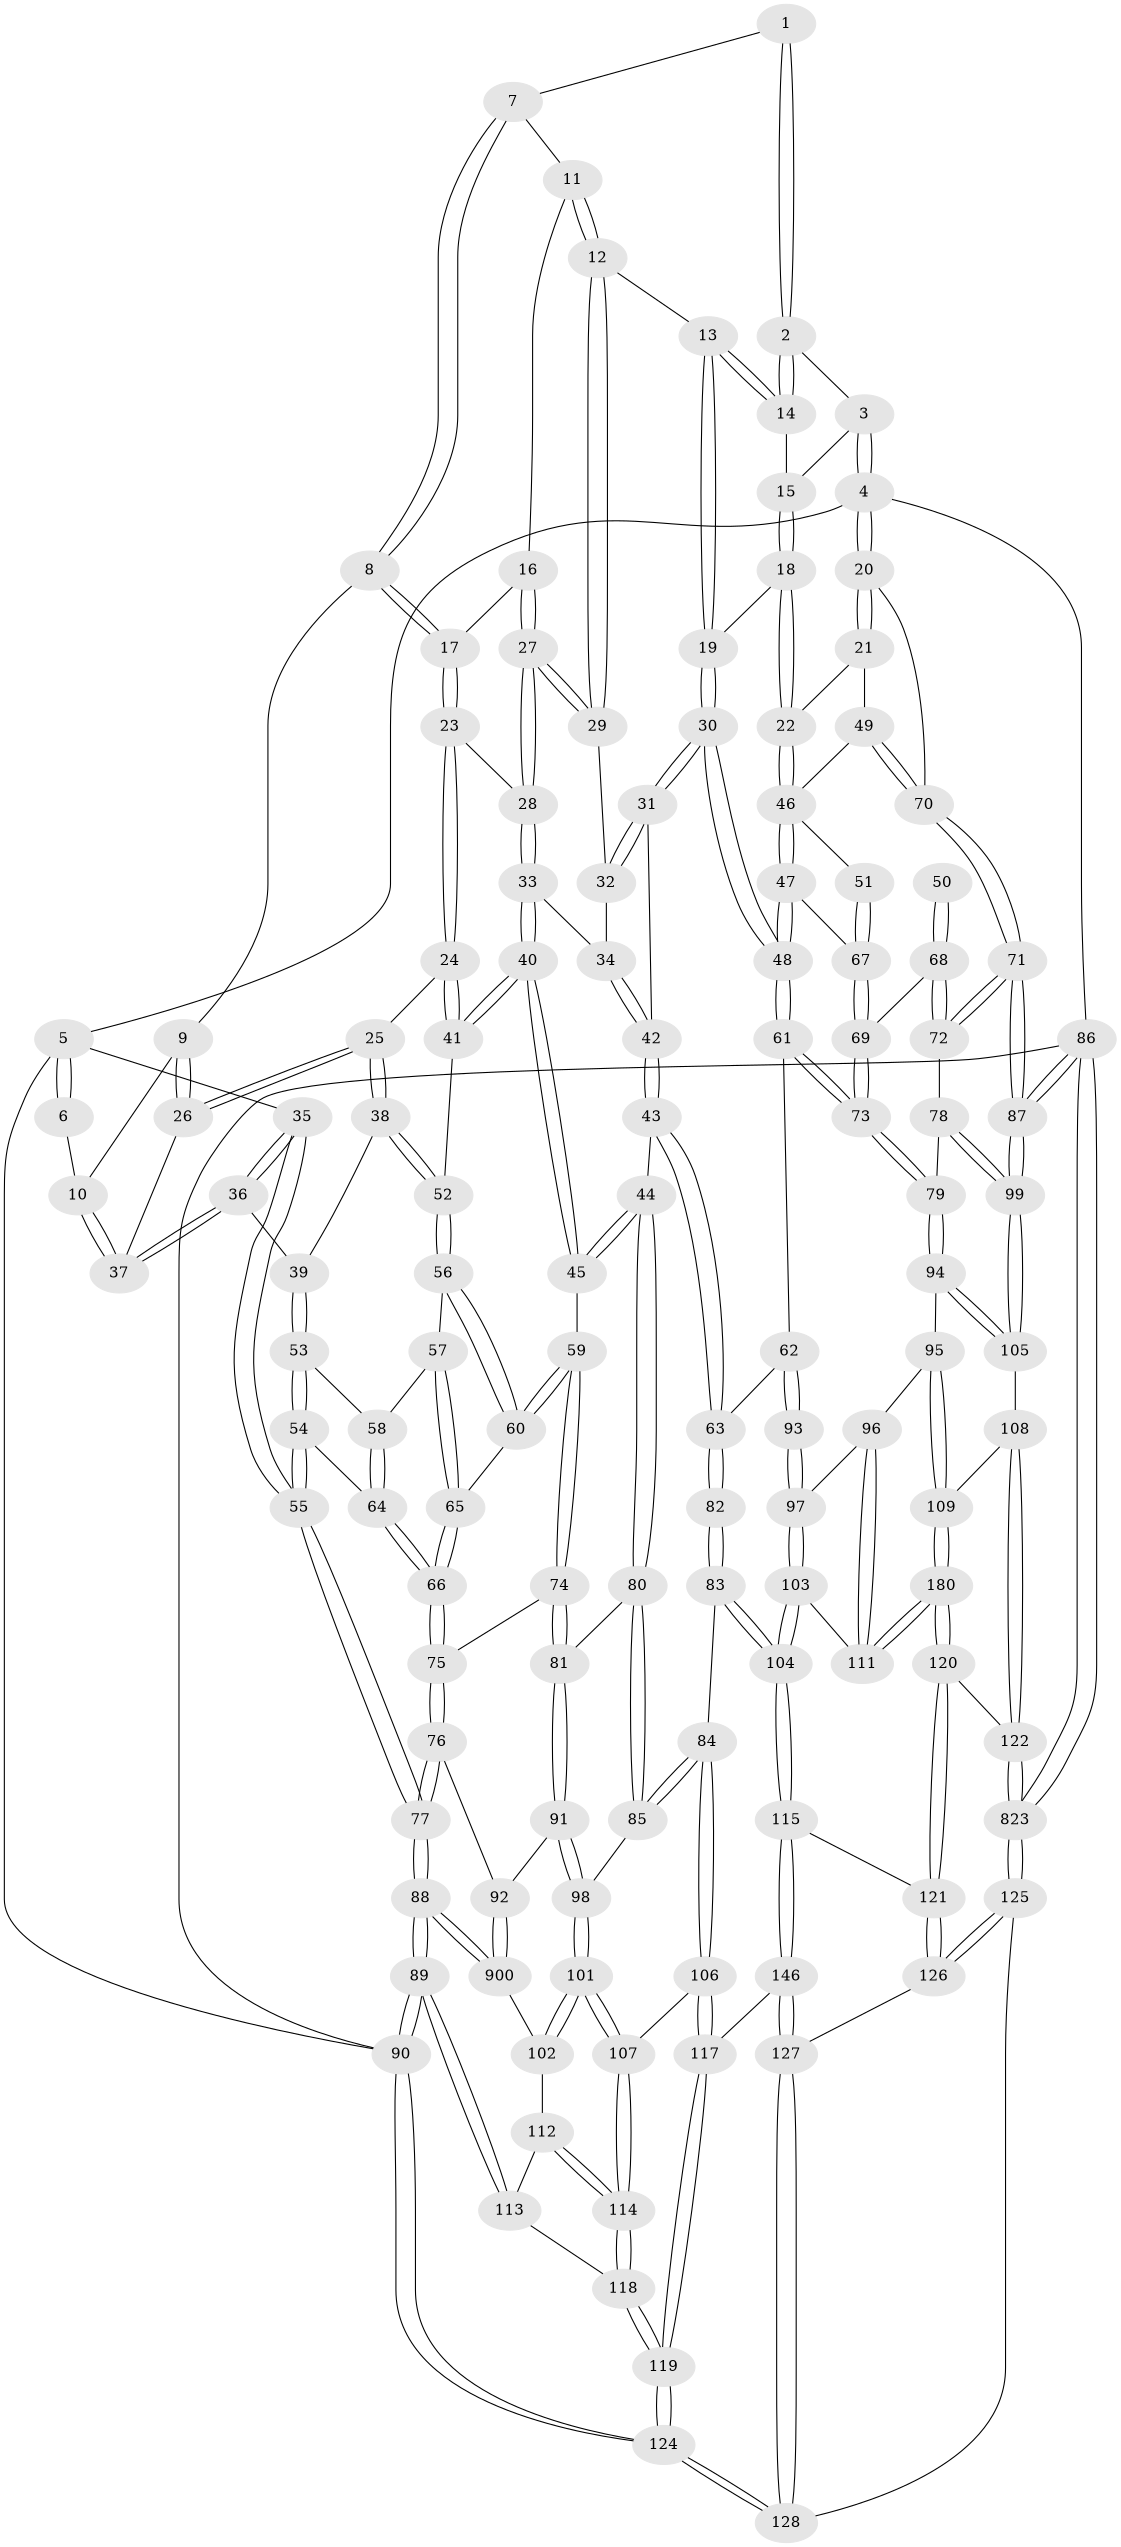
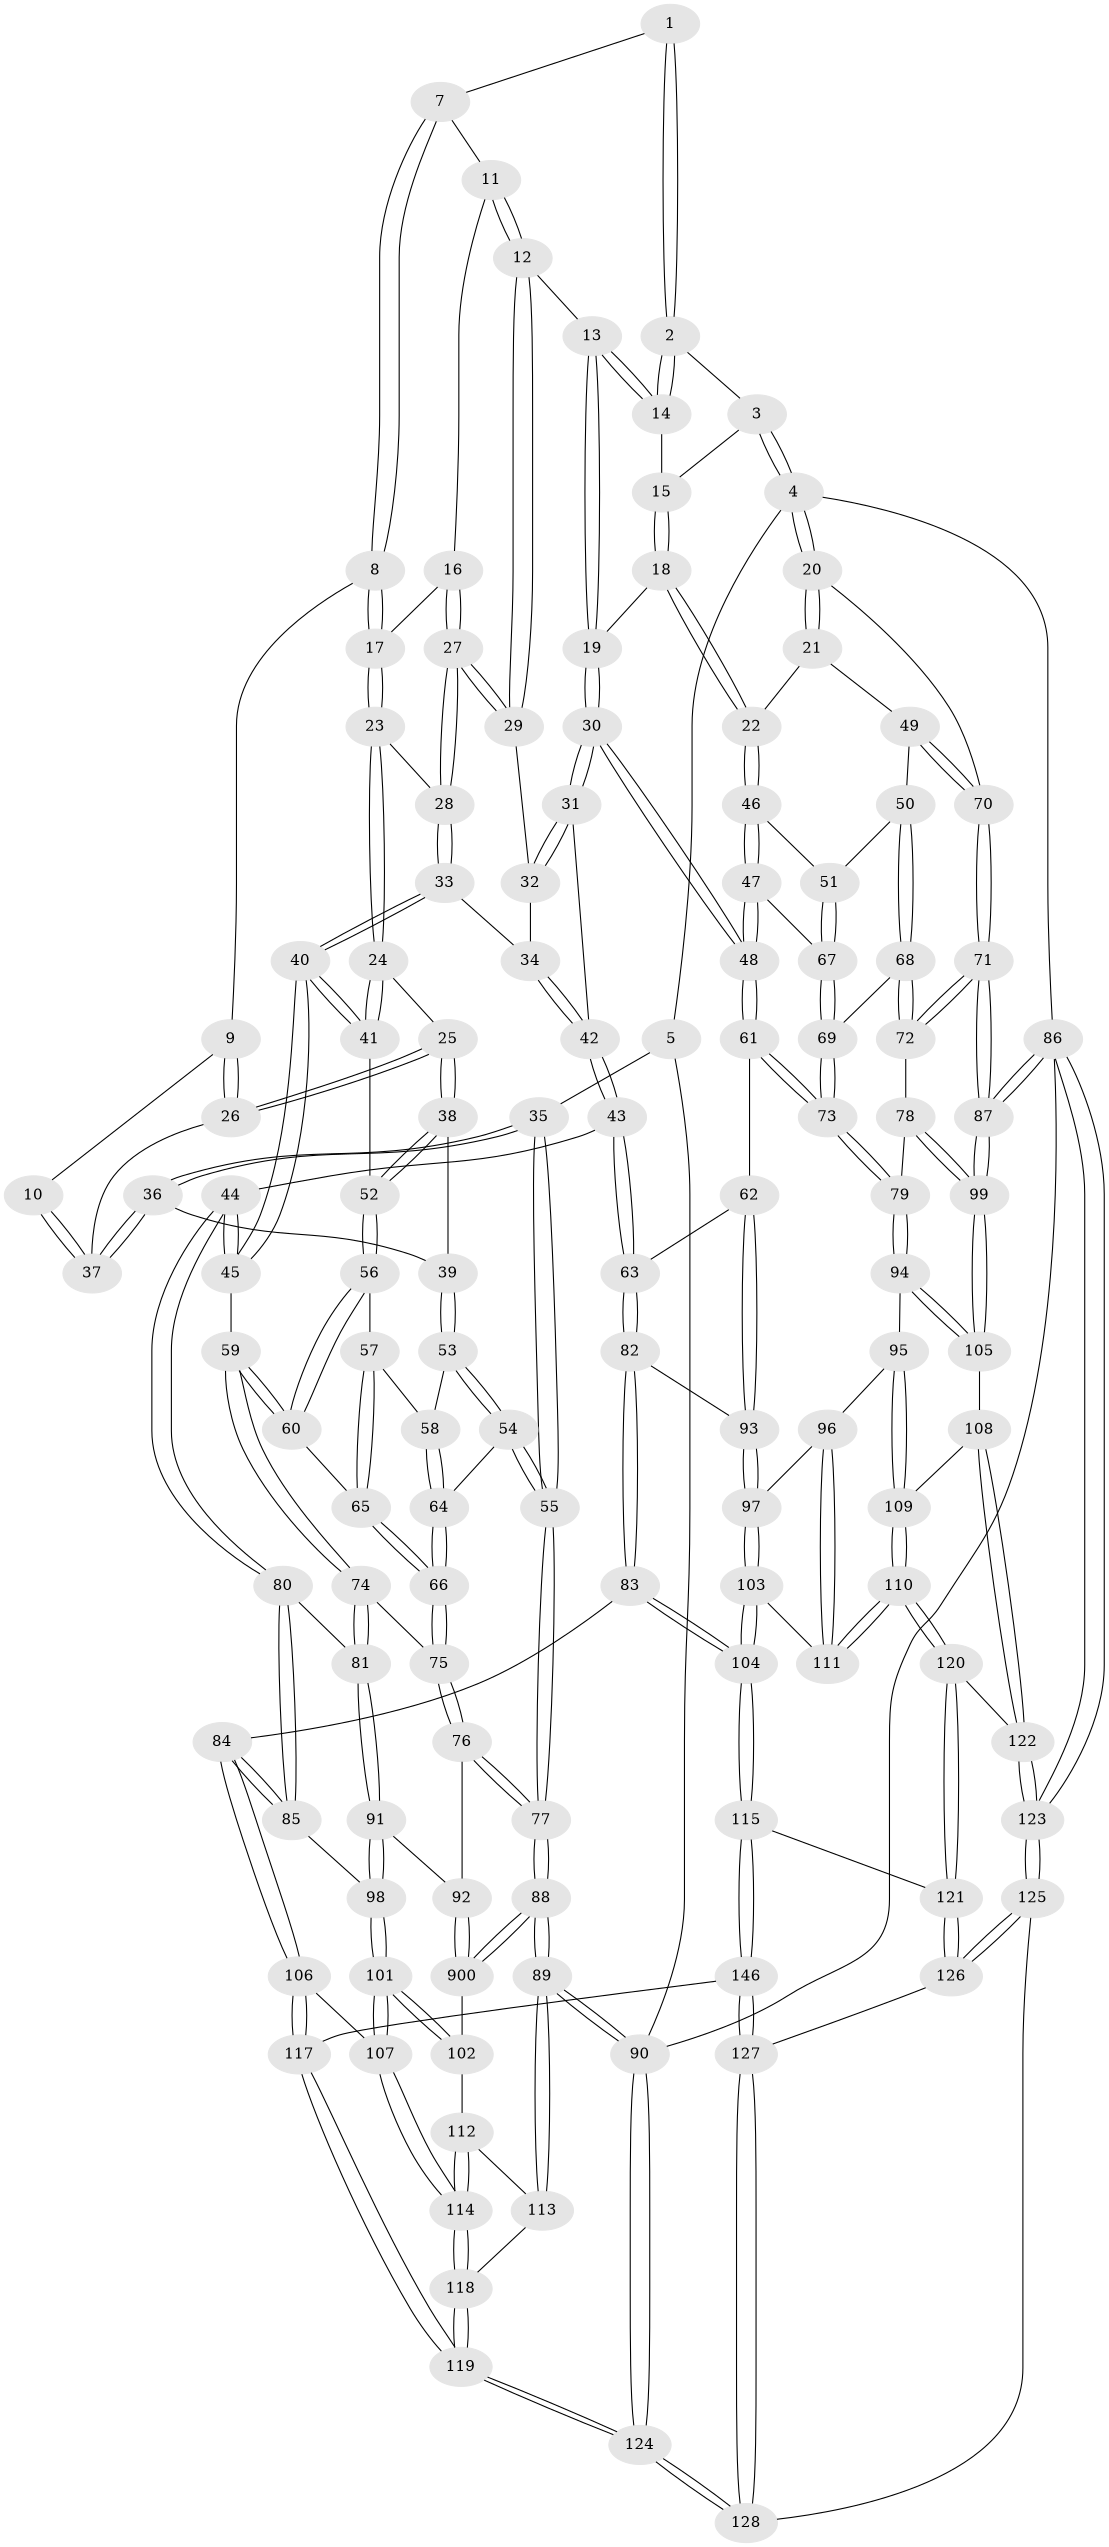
edge "49" -- "46": now "49" -- "50"
edge "50" -- "51": added
node "6": removed
edge "82" -- "93": added
node "180": label "180" -> "110"
node "823": label "823" -> "123"
